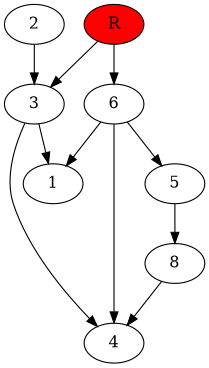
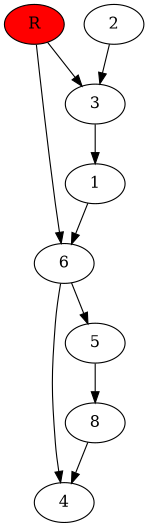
edge "6" -> "1": reversed
edge "3" -> "4": removed
